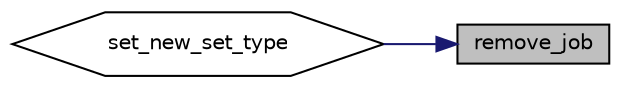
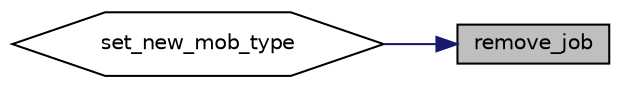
node "set_new_set_type": label "set_new_set_type" -> "set_new_mob_type"
